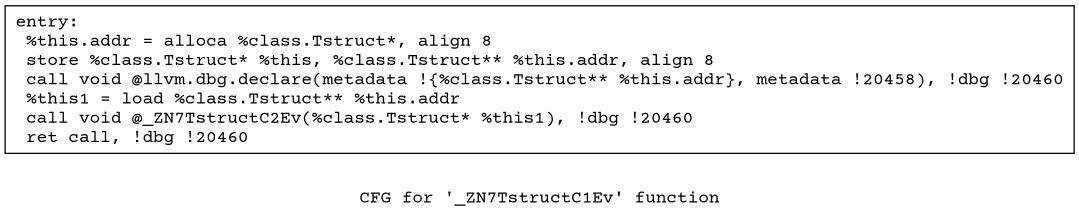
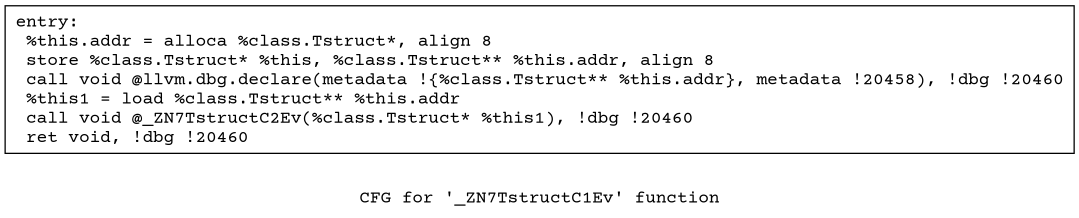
node "entry:": text "ret call, !dbg !20460" -> "ret void, !dbg !20460"
